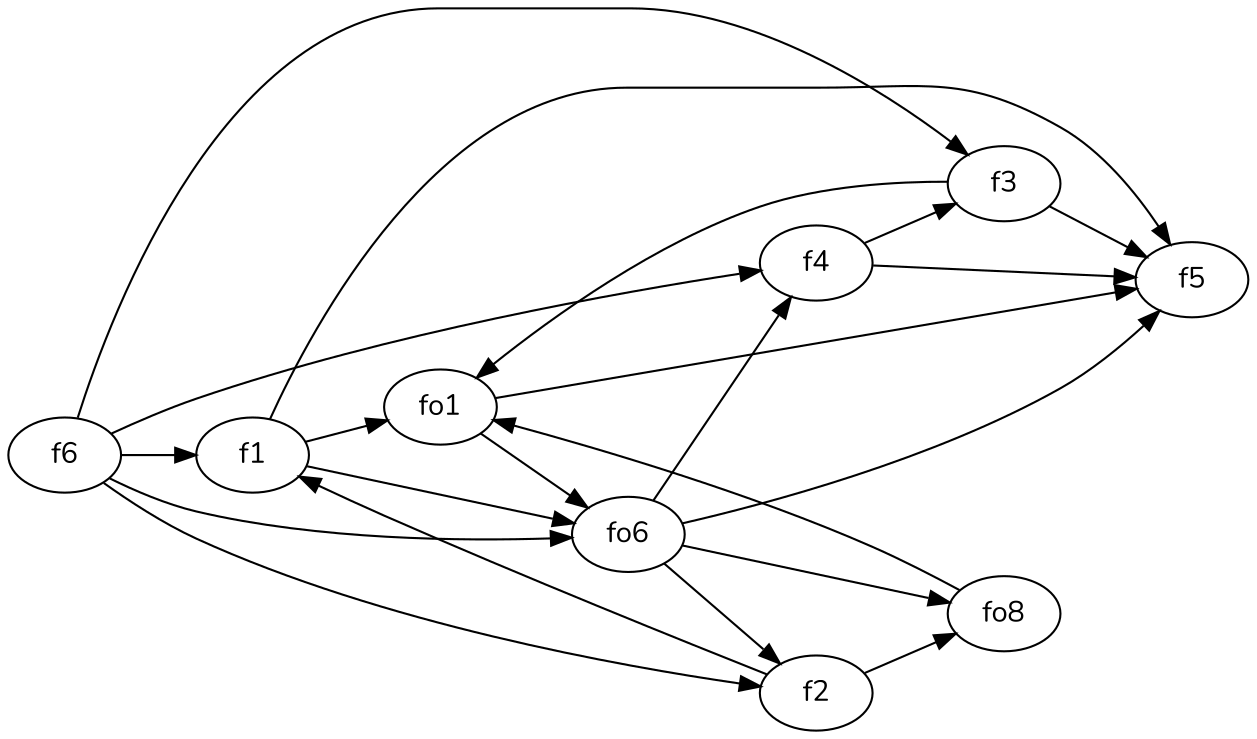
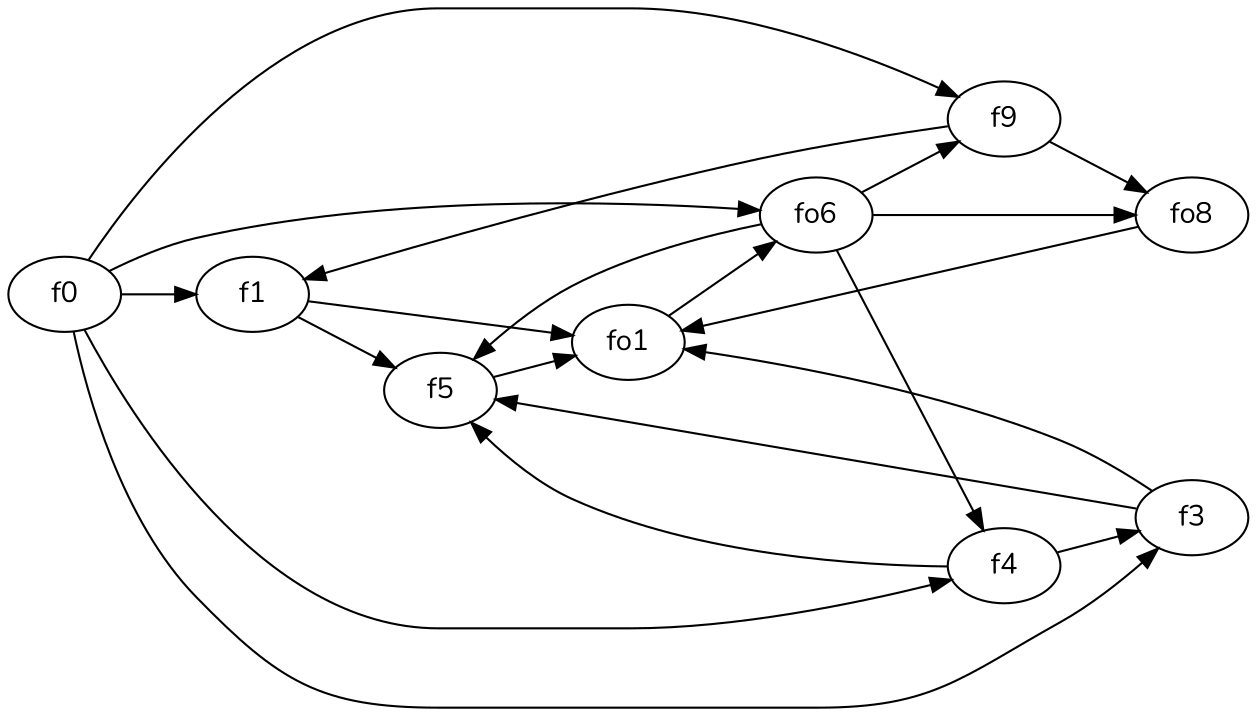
edge "fo1" -> "f5": reversed
node "f6": label "f6" -> "f0"
edge "f1" -> "fo6": removed
node "f2": label "f2" -> "f9"
